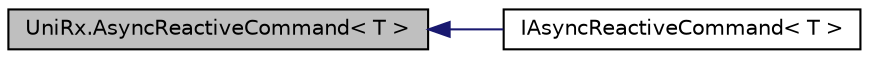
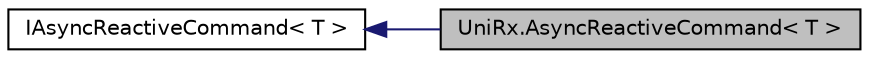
edge "IAsyncReactiveCommand< T >" -> "UniRx.AsyncReactiveCommand< T >": reversed
